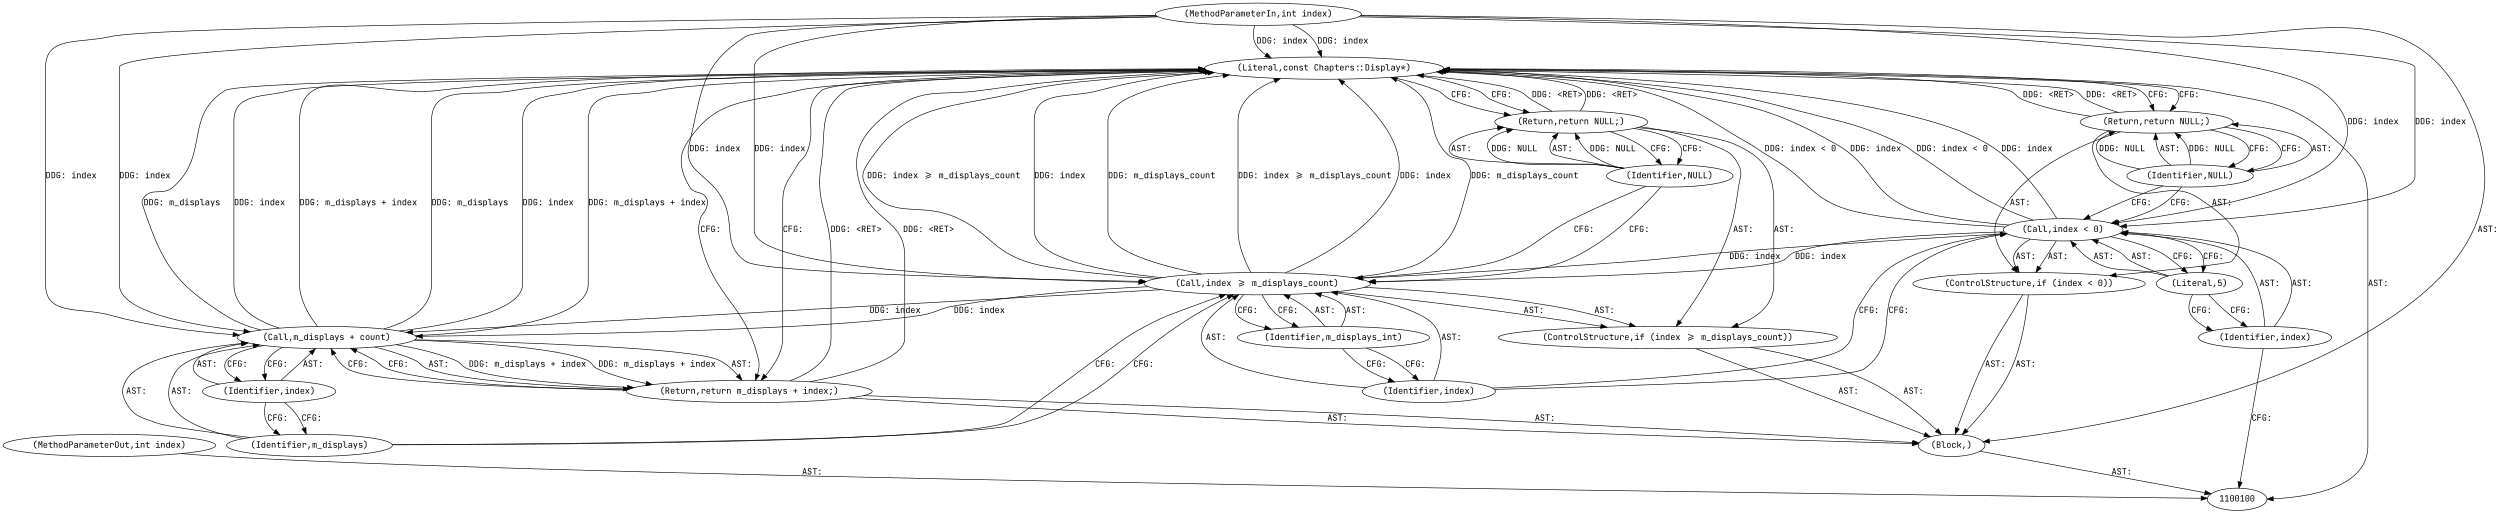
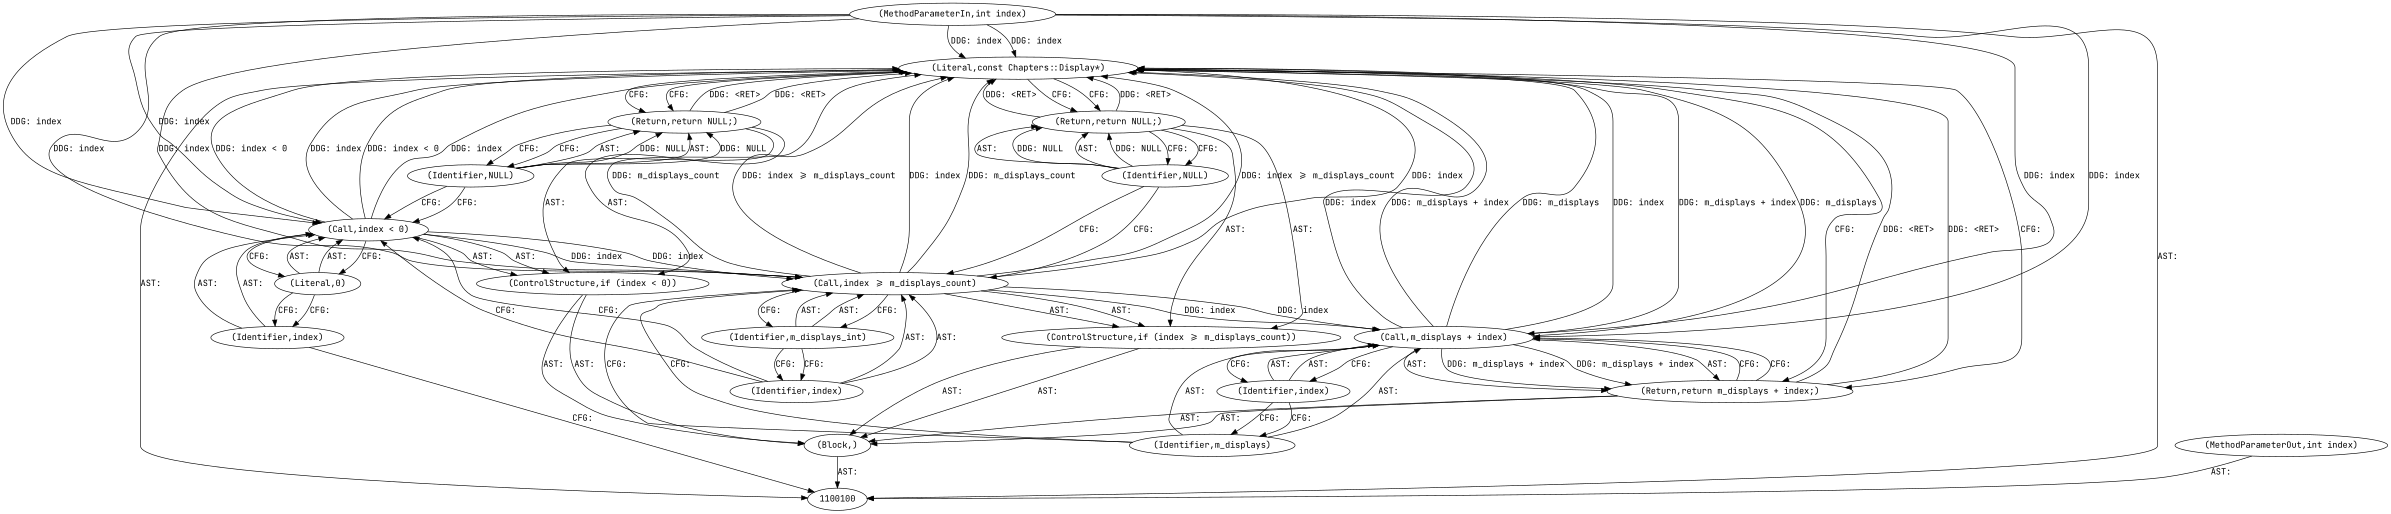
edge "(MethodParameterIn,int index)" -> "(Block,)": now "(MethodParameterIn,int index)" -> "1100100"
node "(Literal,5)": label "(Literal,5)" -> "(Literal,0)"
node "(Call,m_displays + count)": label "(Call,m_displays + count)" -> "(Call,m_displays + index)"
